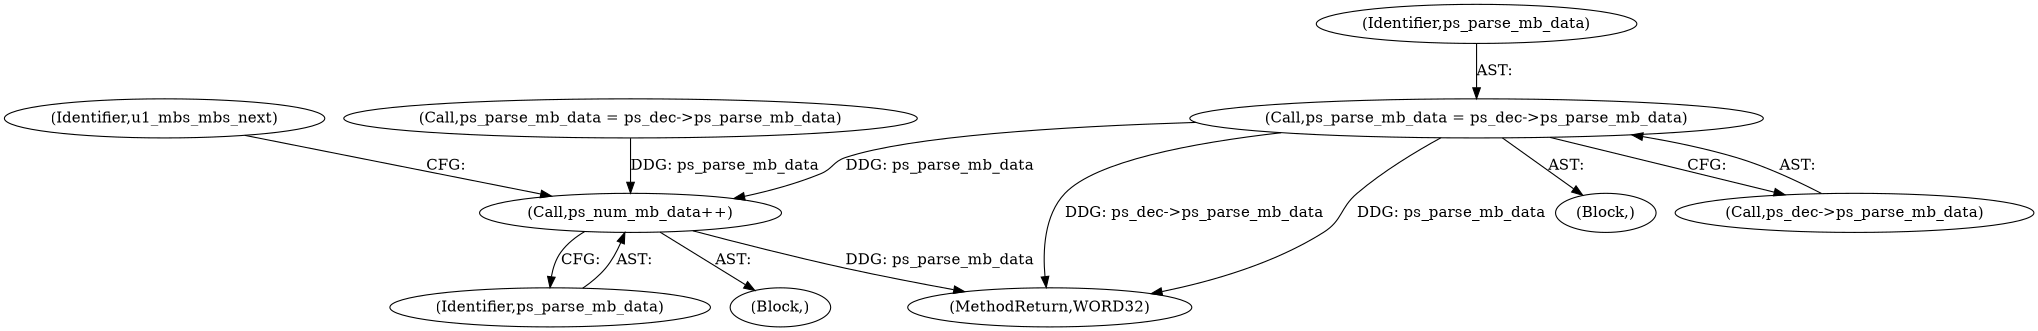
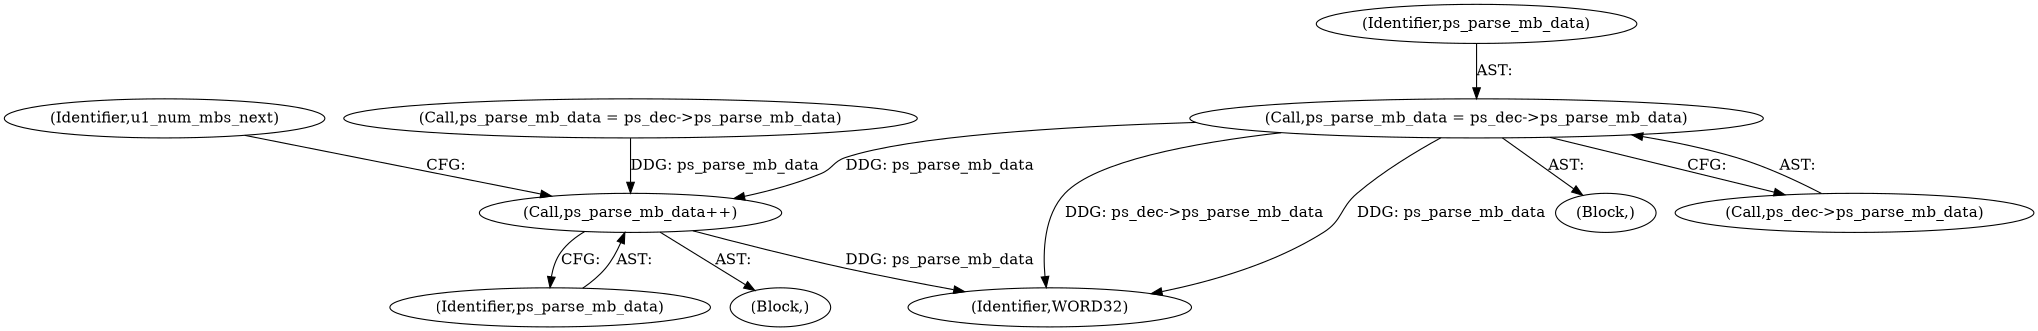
node "(Identifier,u1_mbs_mbs_next)": label "(Identifier,u1_mbs_mbs_next)" -> "(Identifier,u1_num_mbs_next)"
node "(Call,ps_num_mb_data++)": label "(Call,ps_num_mb_data++)" -> "(Call,ps_parse_mb_data++)"
node "(MethodReturn,WORD32)": label "(MethodReturn,WORD32)" -> "(Identifier,WORD32)"
